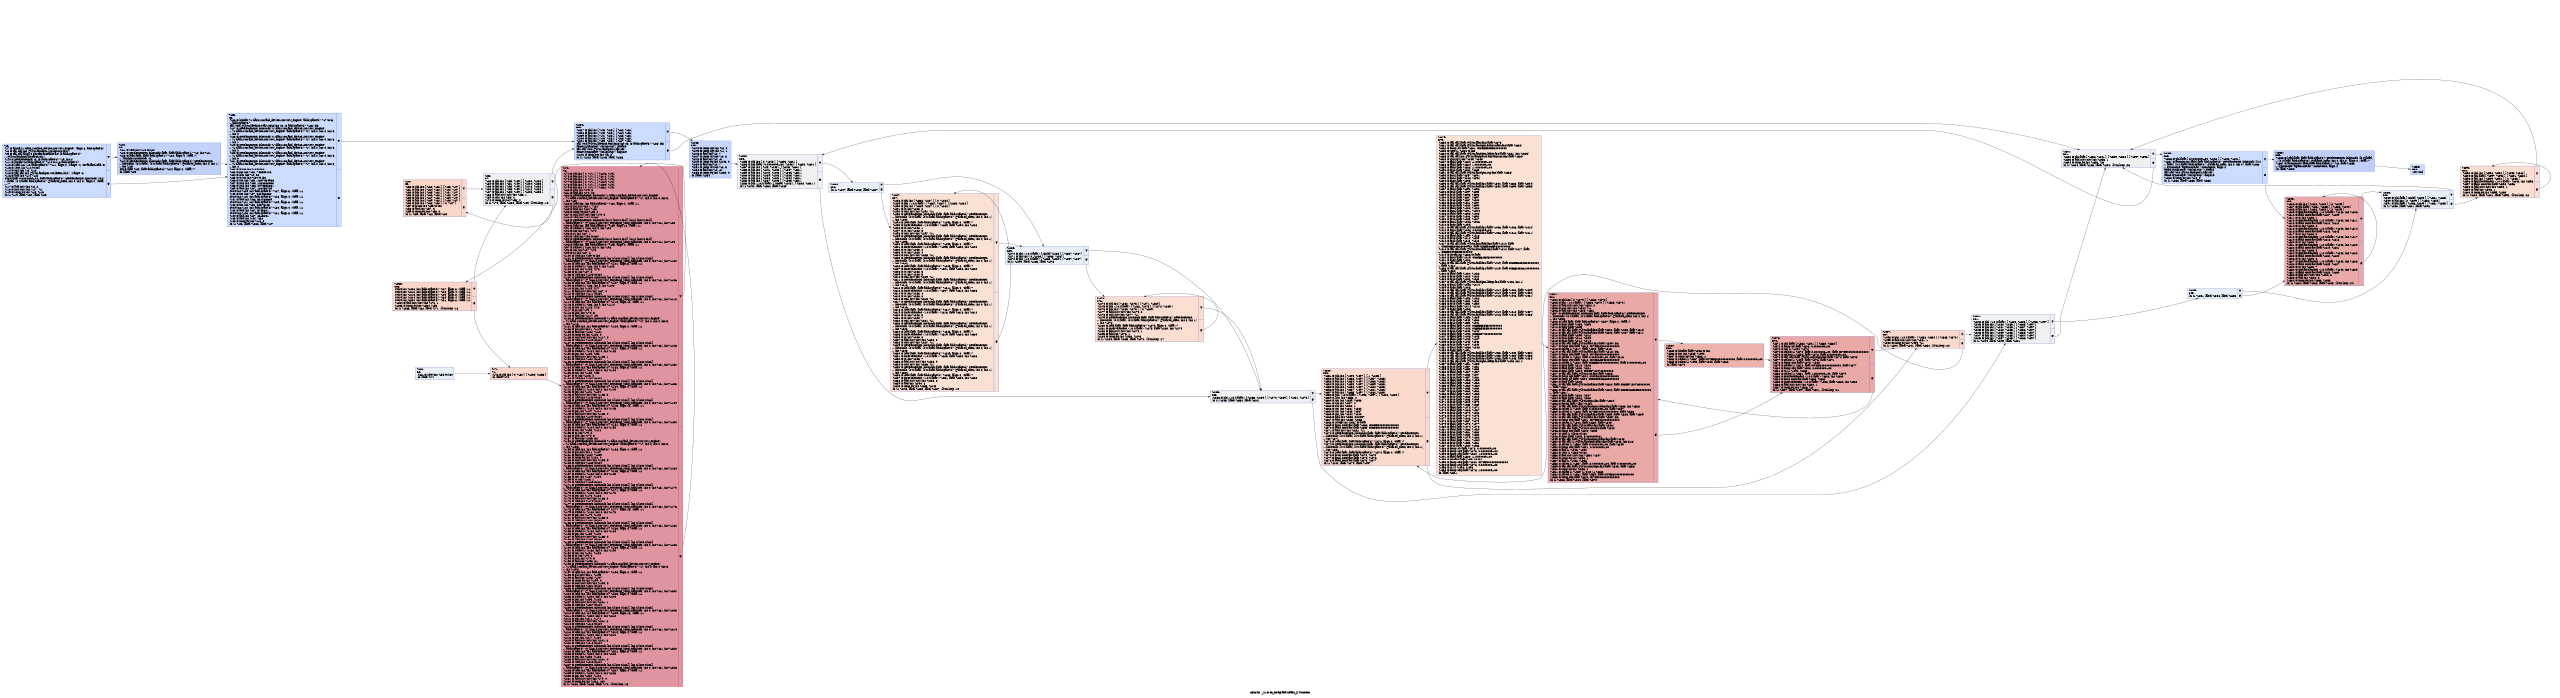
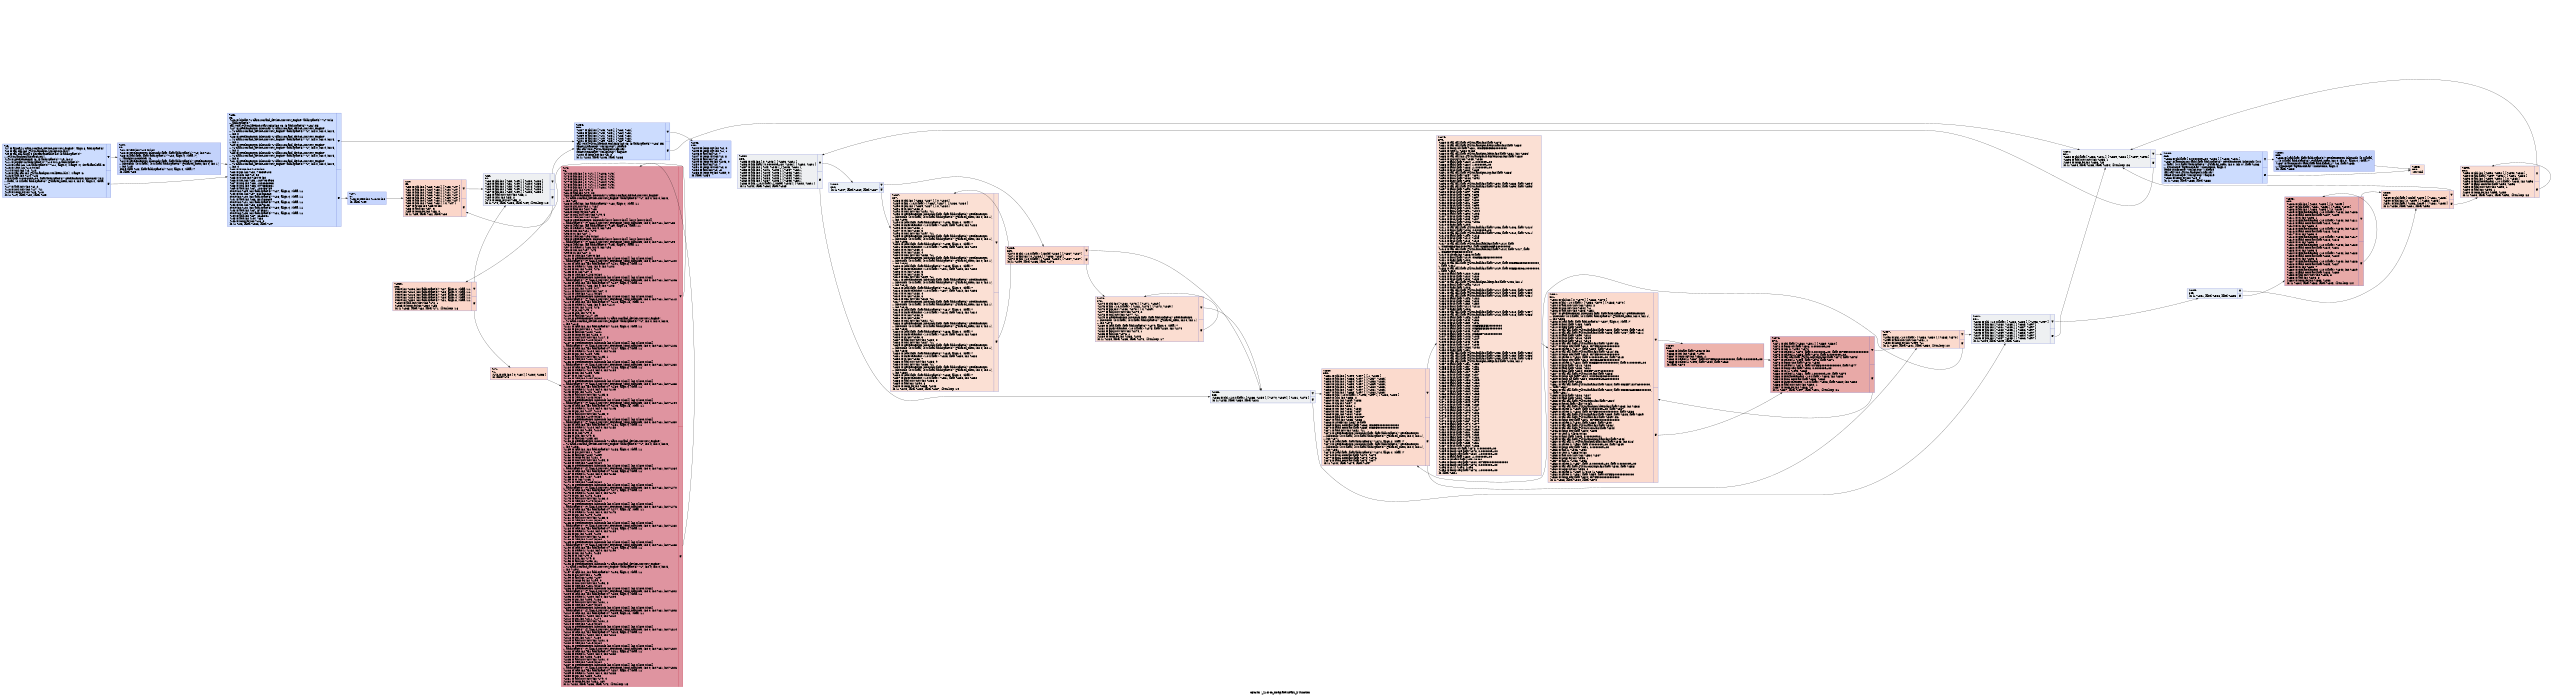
edge "%243:" -> "%254:": removed
node "%638:": fillcolor #8caffe70 -> #f7b99e70
node "%47:": added
node "%588:": fillcolor #cedaeb70 -> #f6a38570
edge "%265:" -> "%605:": now "%265:" -> "%638:"
edge "%287:" -> "%269:": removed
node "%269:": fillcolor #cedaeb70 -> #f6a38570
node "%60:": removed
node "%501:": fillcolor #ca3b3770 -> #f7ac8e70
